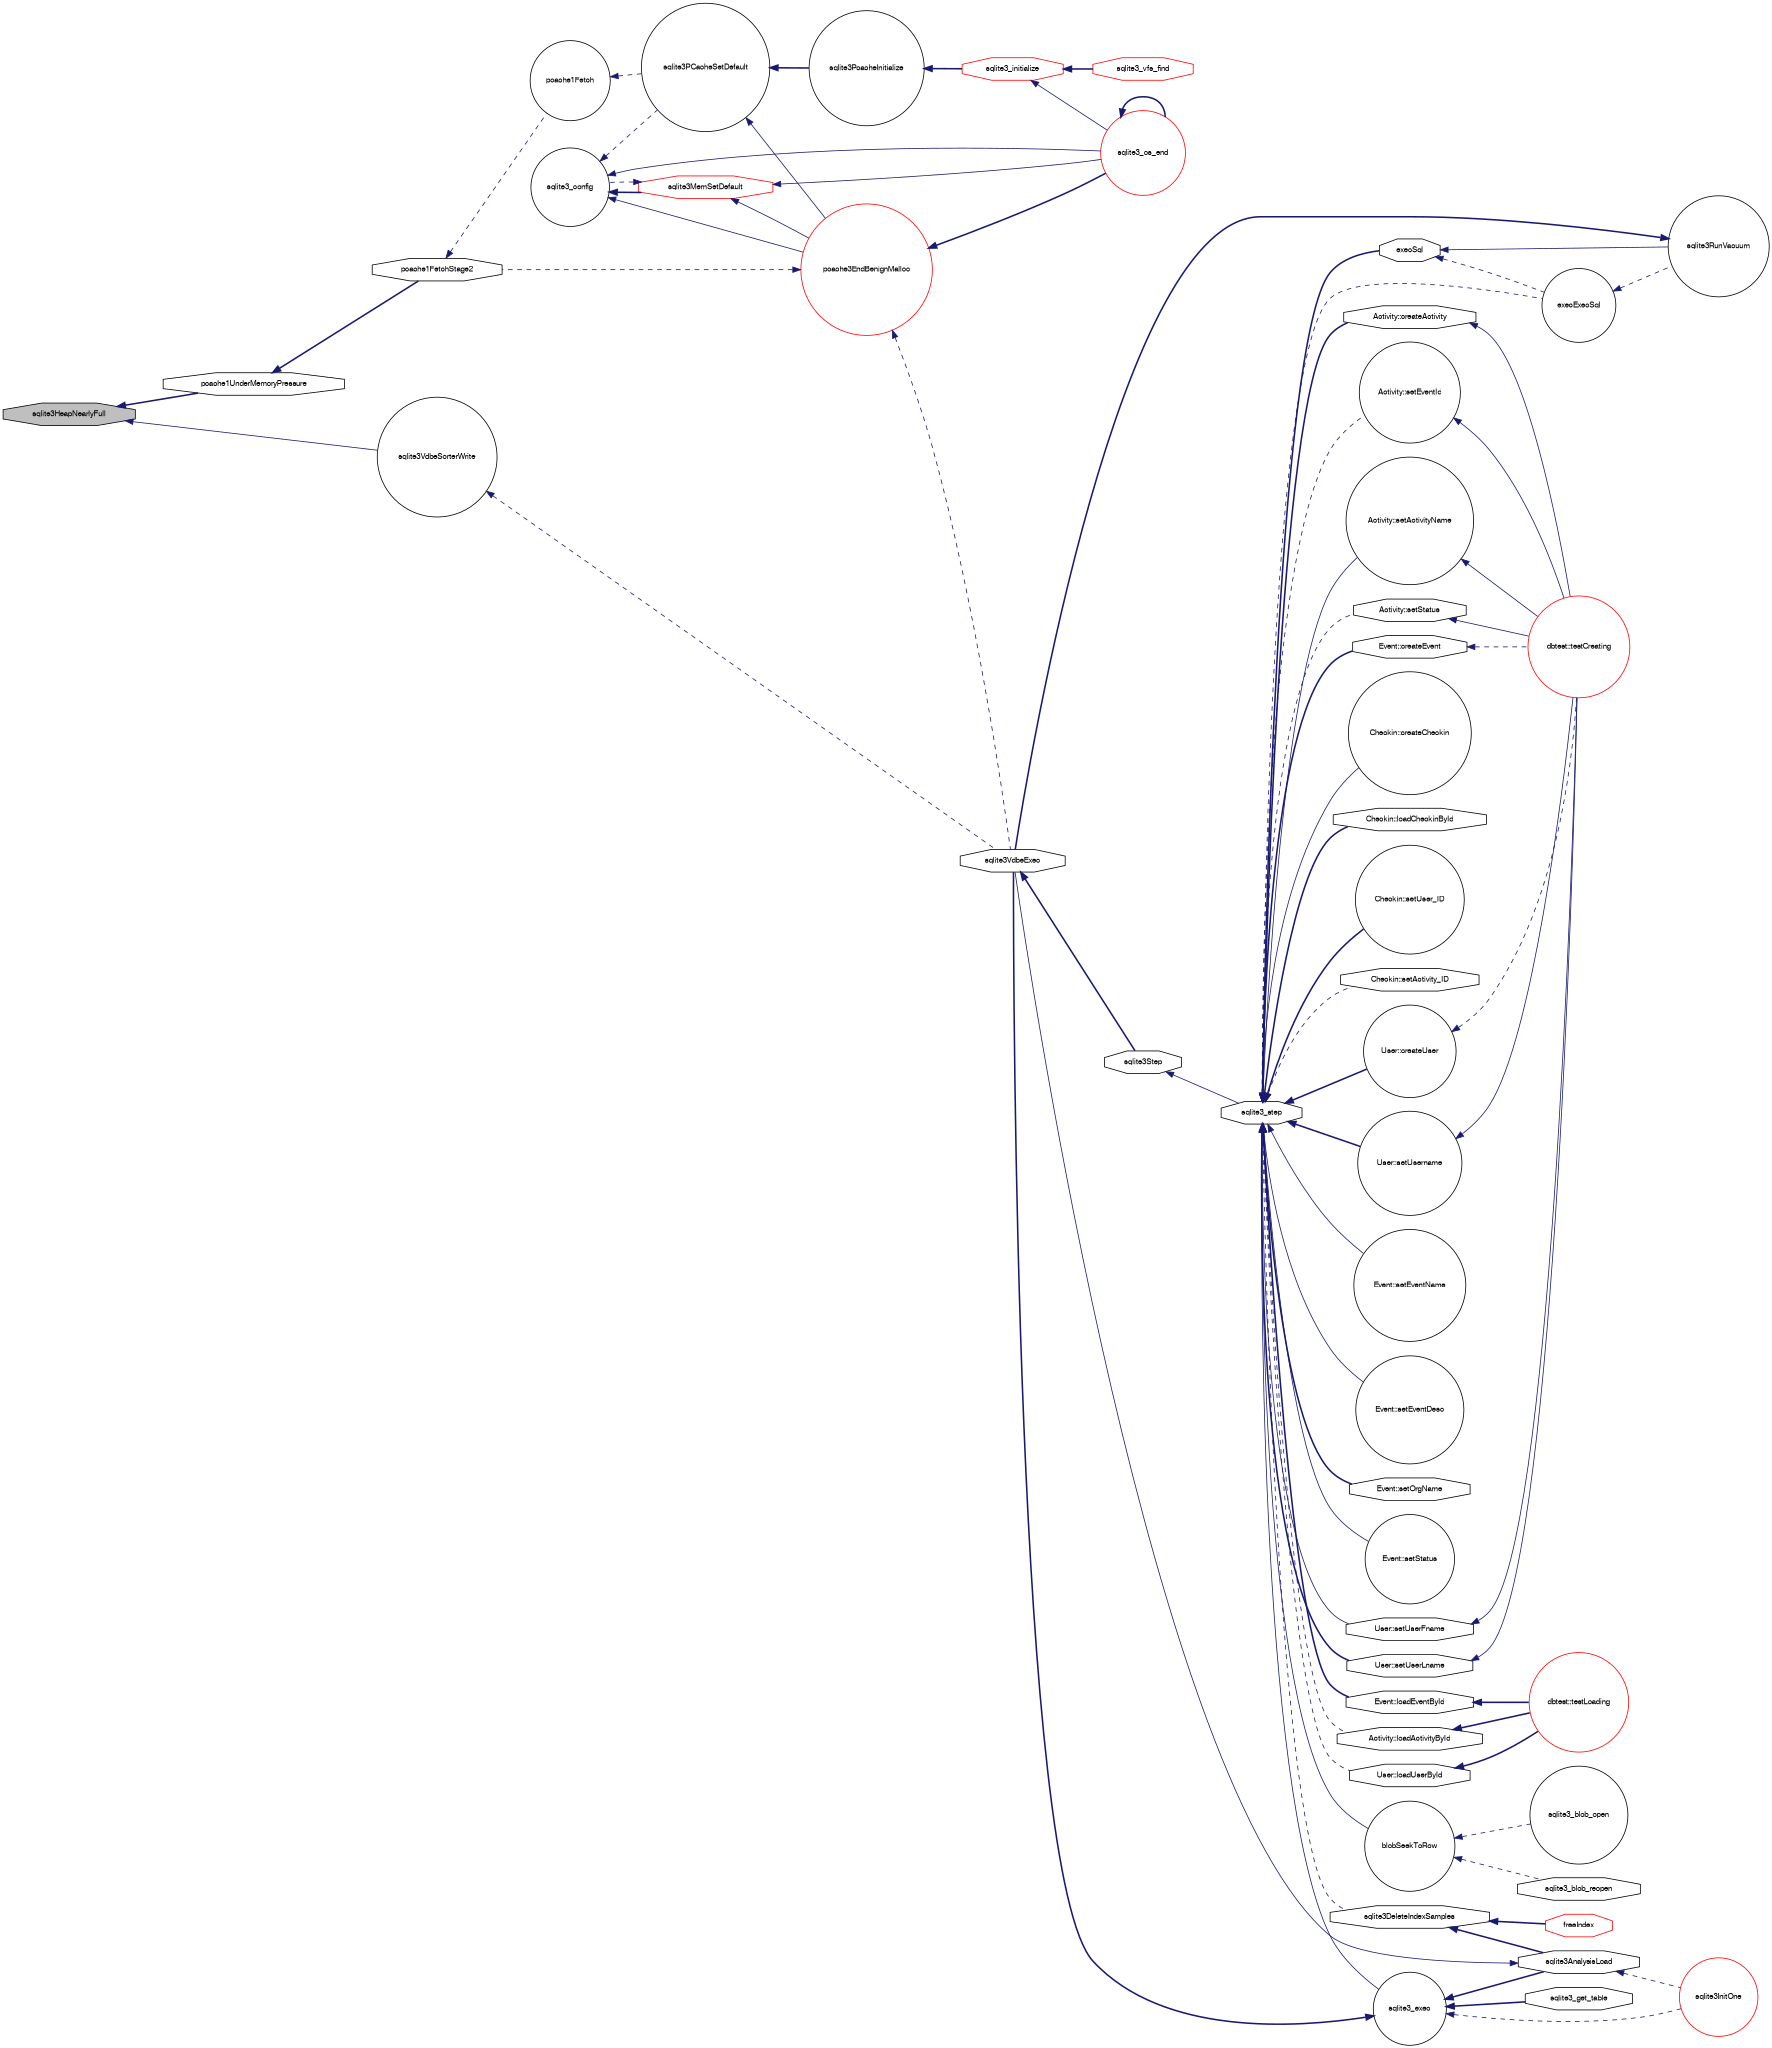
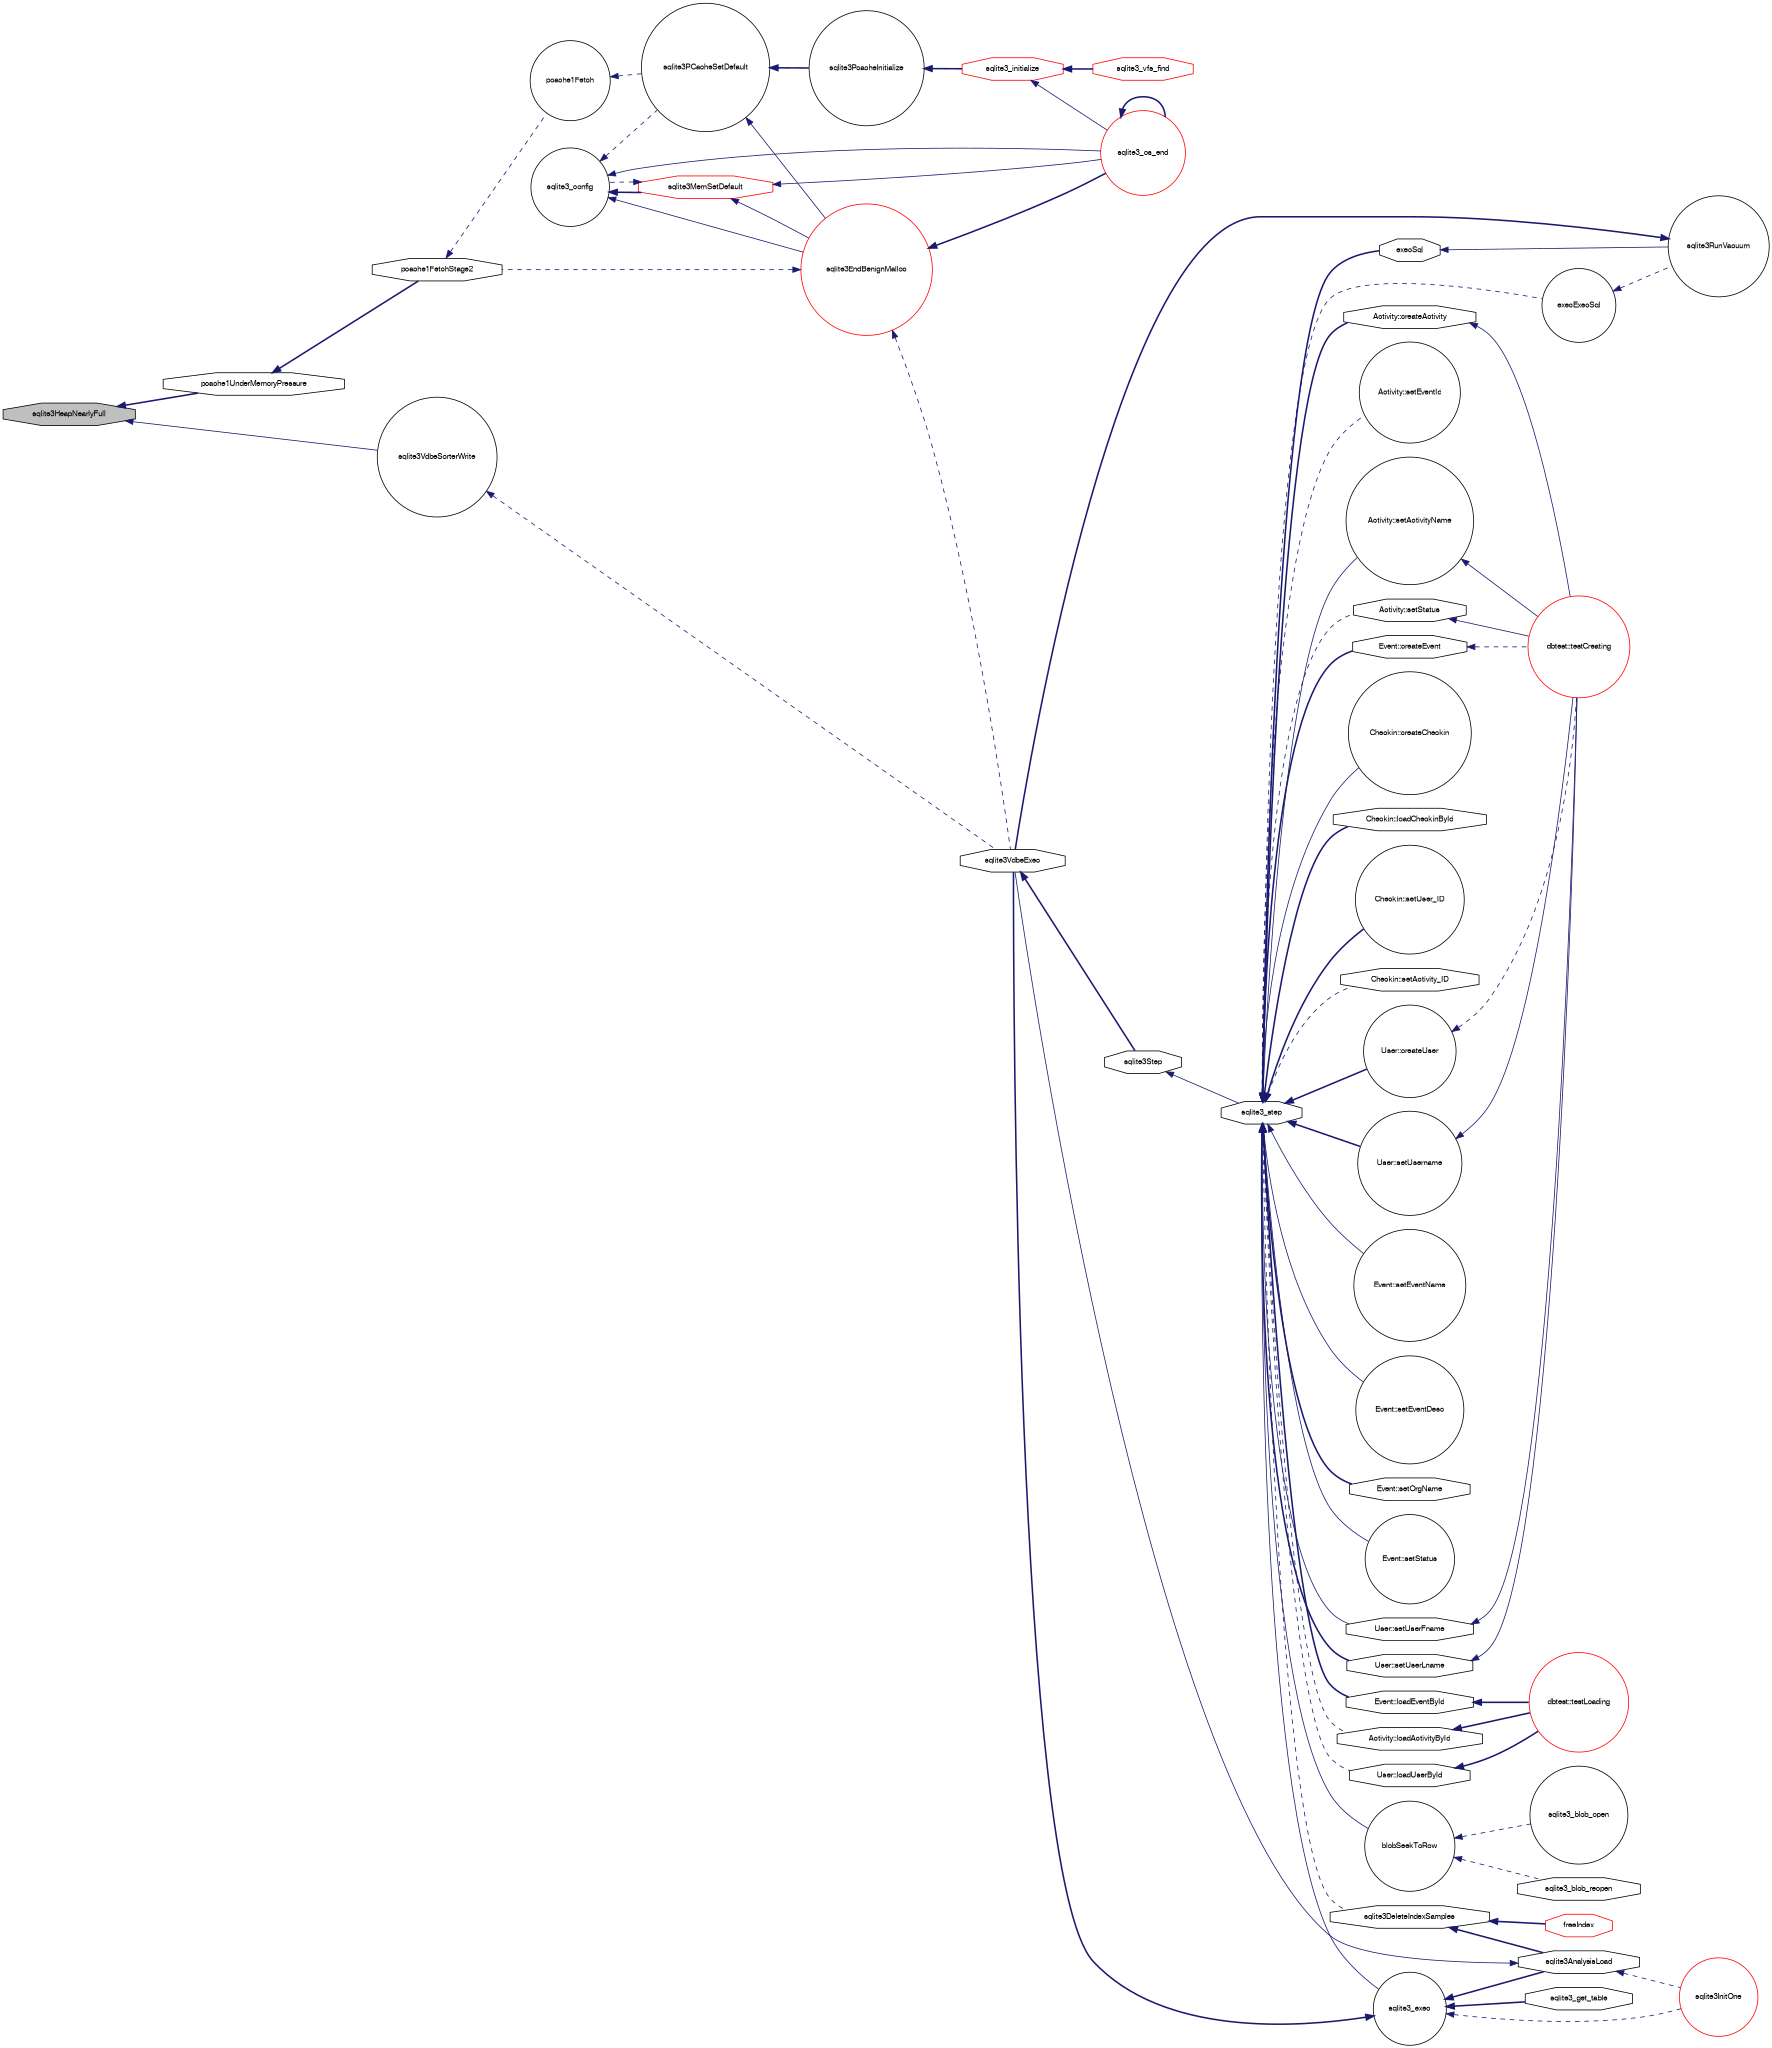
node "pcache3EndBenignMalloc": label "pcache3EndBenignMalloc" -> "sqlite3EndBenignMalloc"
edge "execExecSql" -> "execSql": removed
edge "dbtest::testCreating" -> "Activity::setEventId": removed
